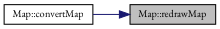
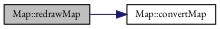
edge "Map::convertMap" -> "Map::redrawMap": reversed
